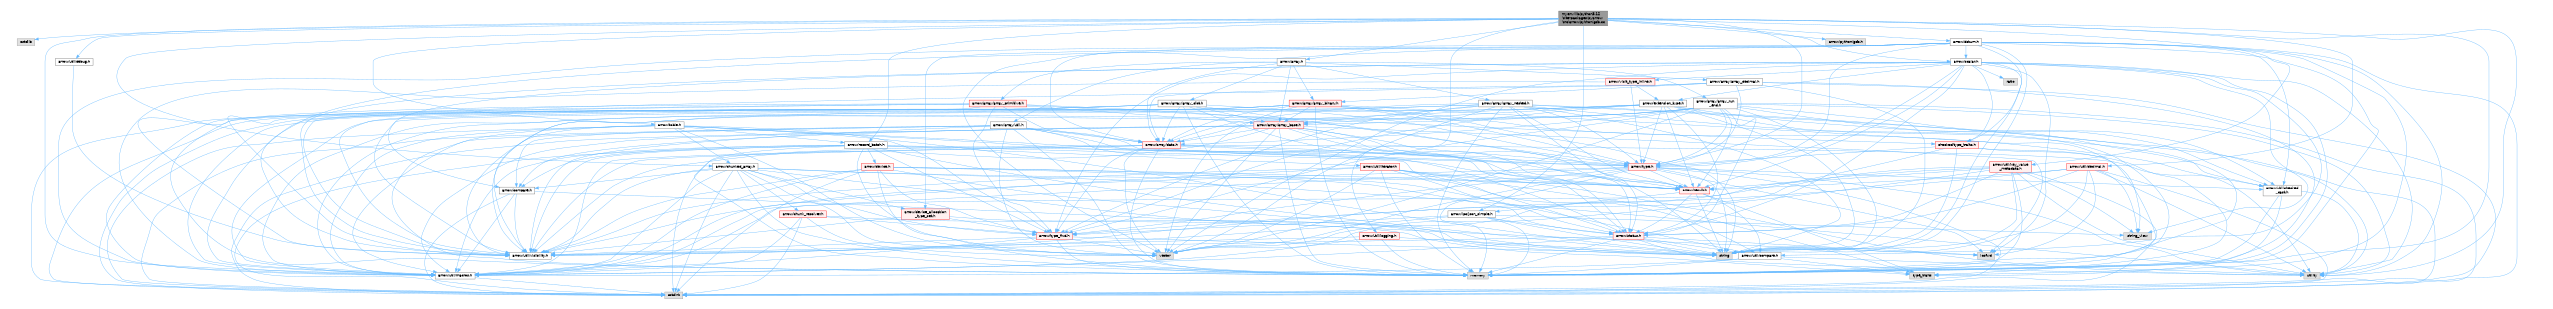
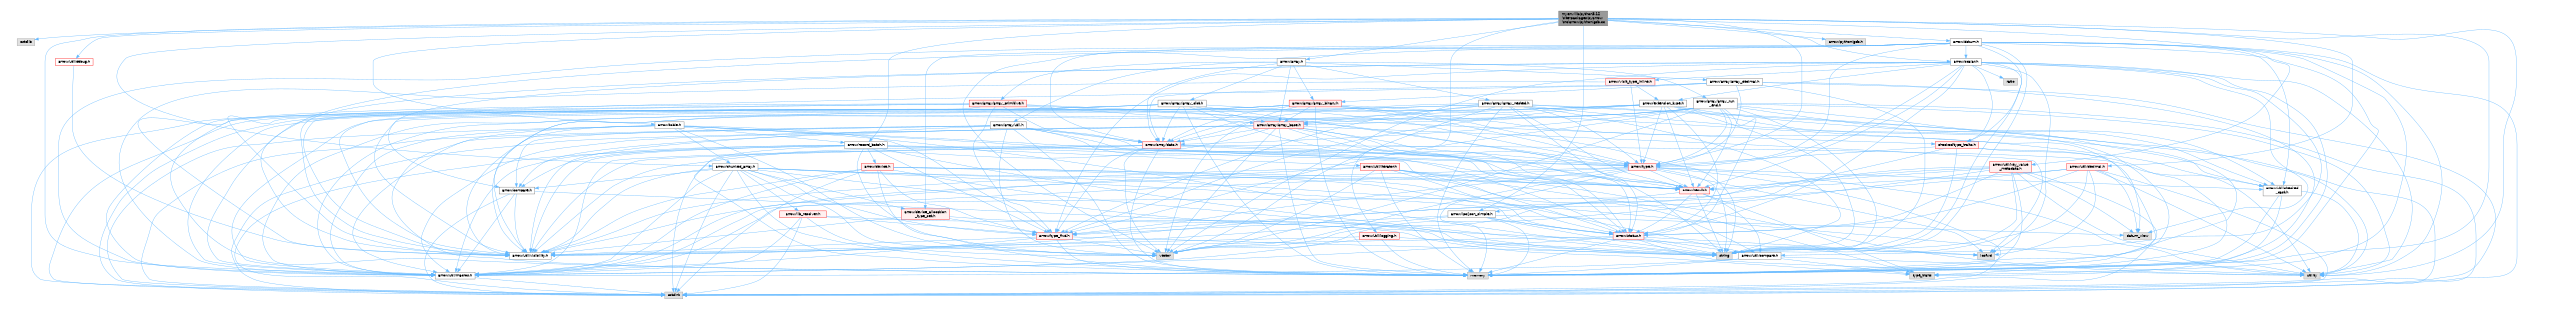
node "arrow/util/debug.h": color grey40 -> red
edge "arrow/chunked_array.h" -> "arrow/status.h": added
node "arrow/chunk_resolver.h": label "arrow/chunk_resolver.h" -> "arrow/lib_resolver.h"
node "string_view": label "string_view" -> "datum_view"
